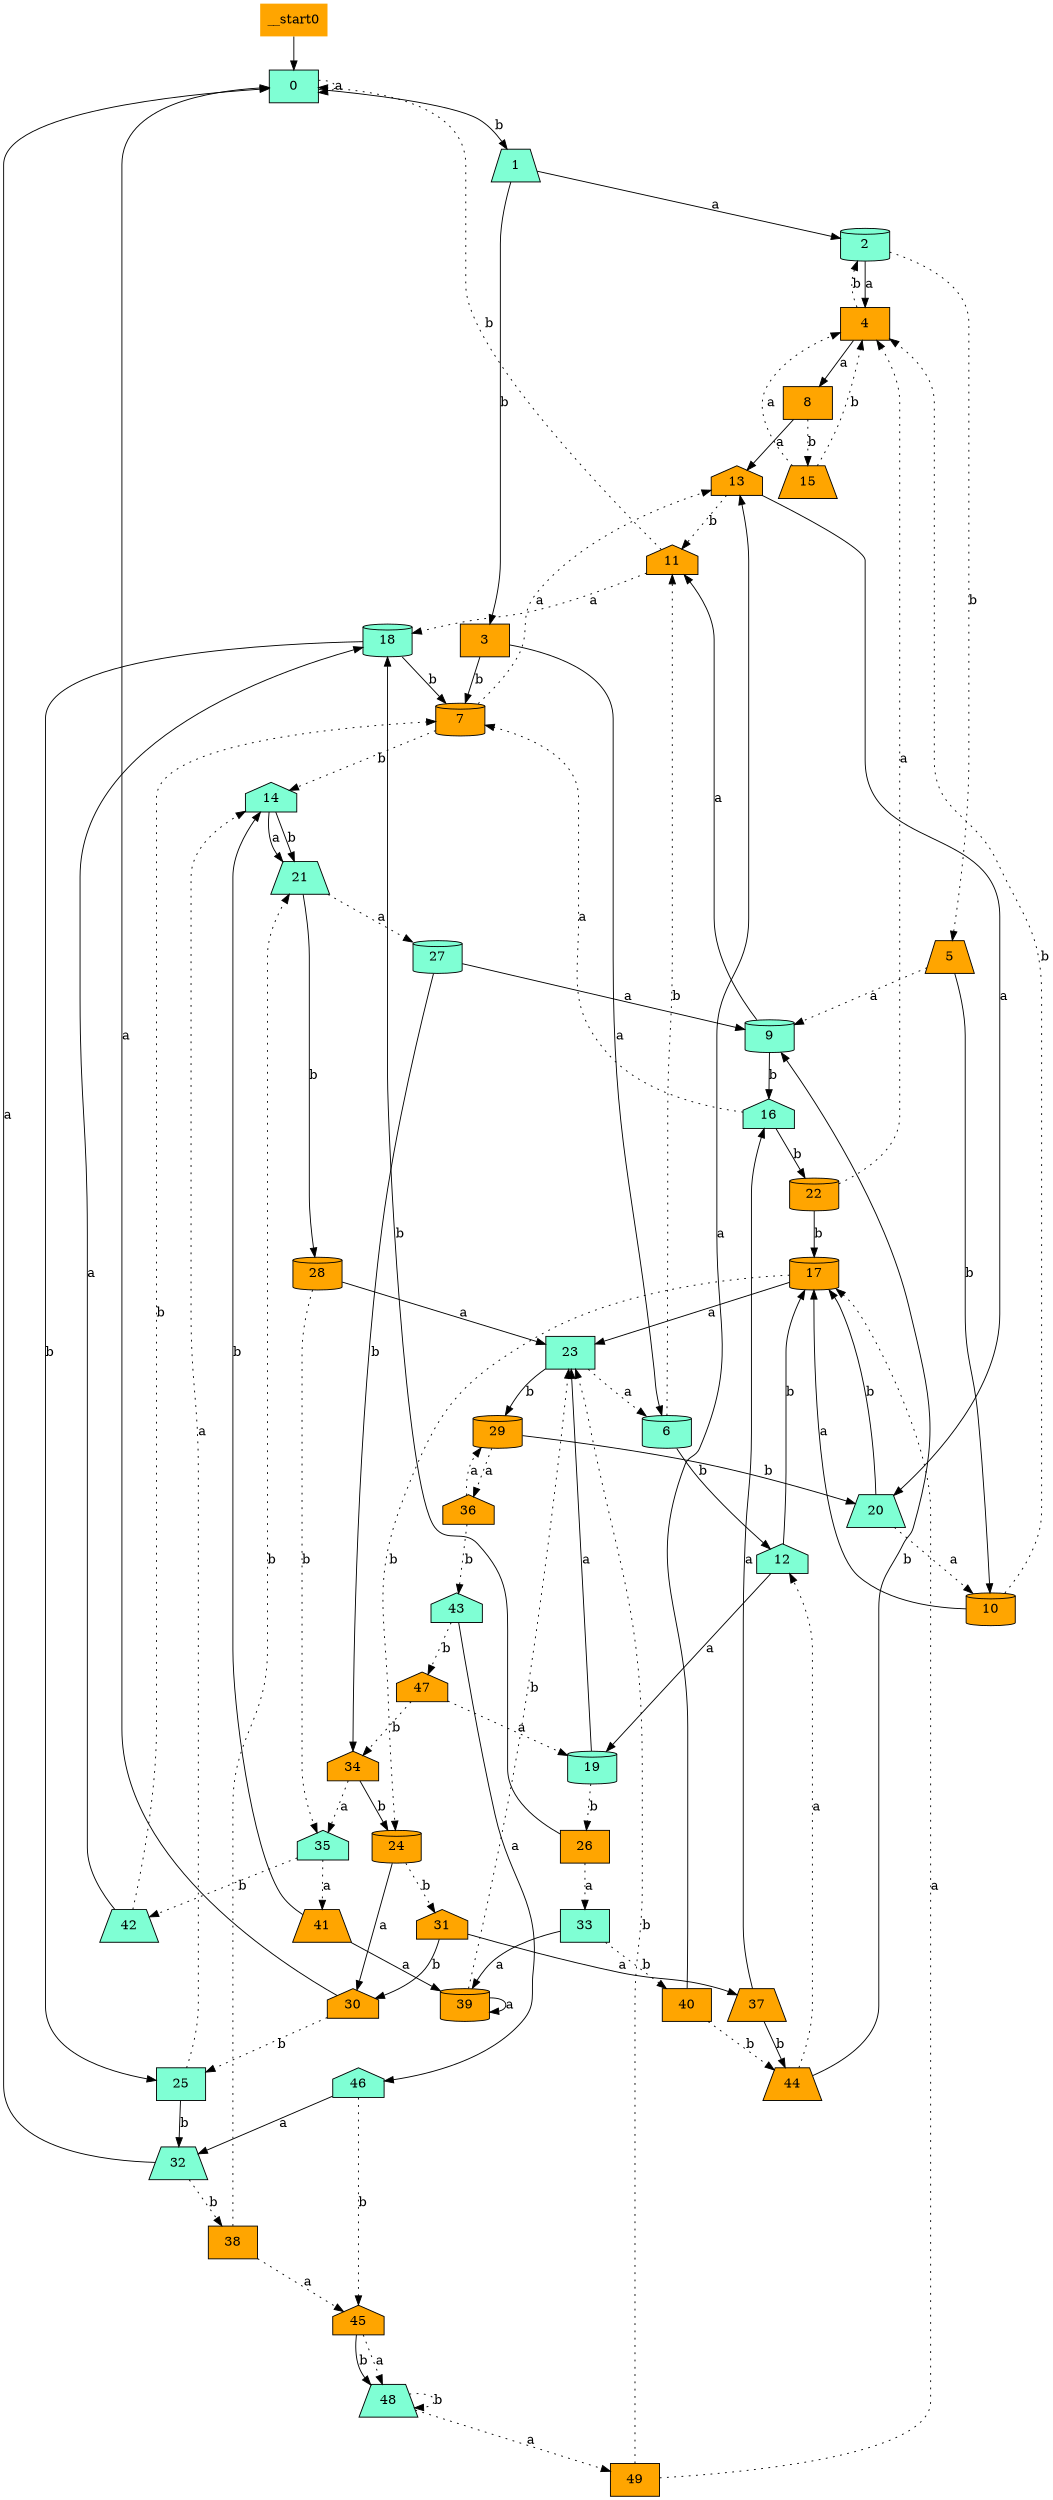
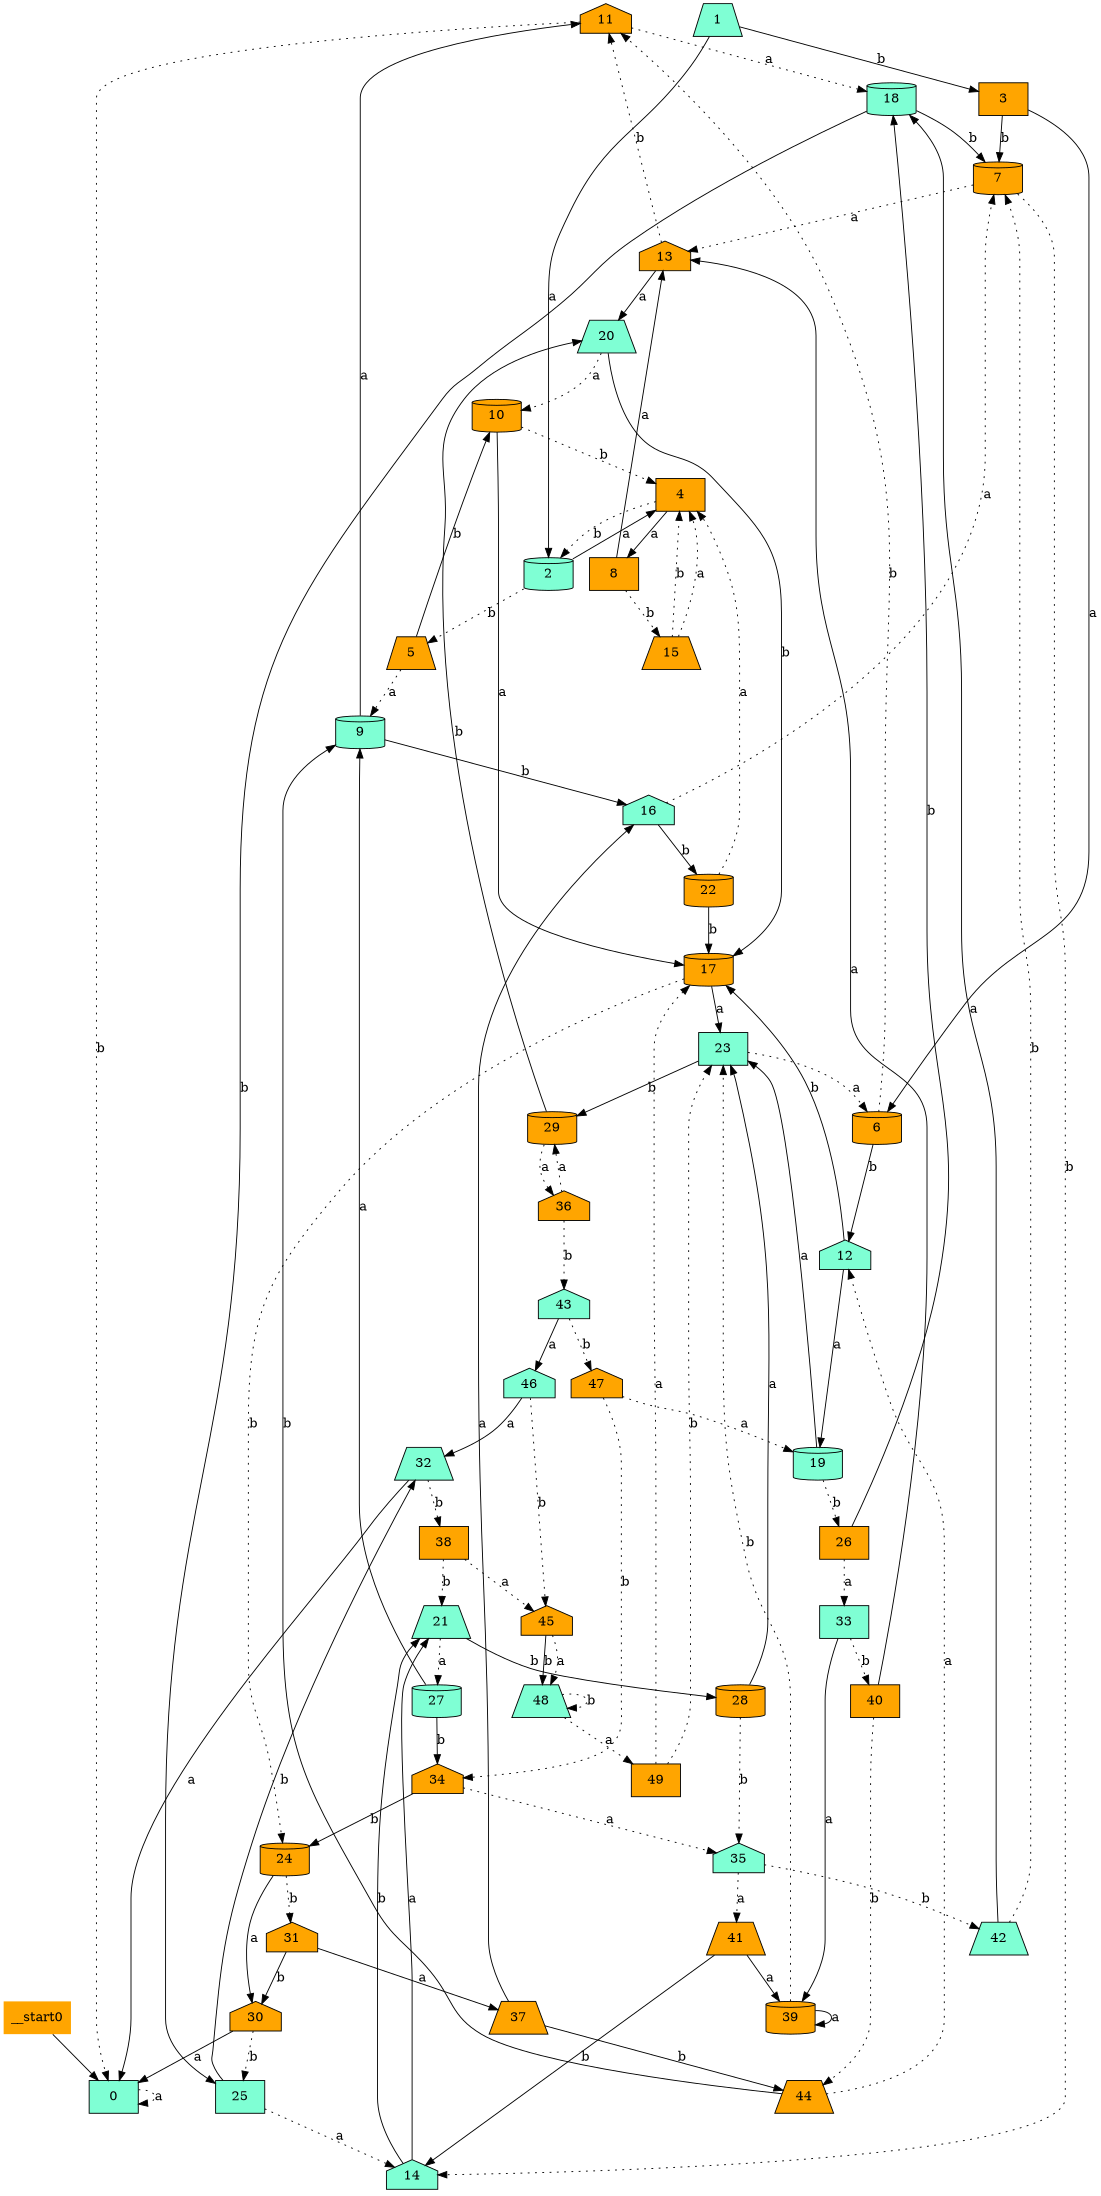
edge "0" -> "1": removed, label "b"
node "6": fillcolor aquamarine -> orange
